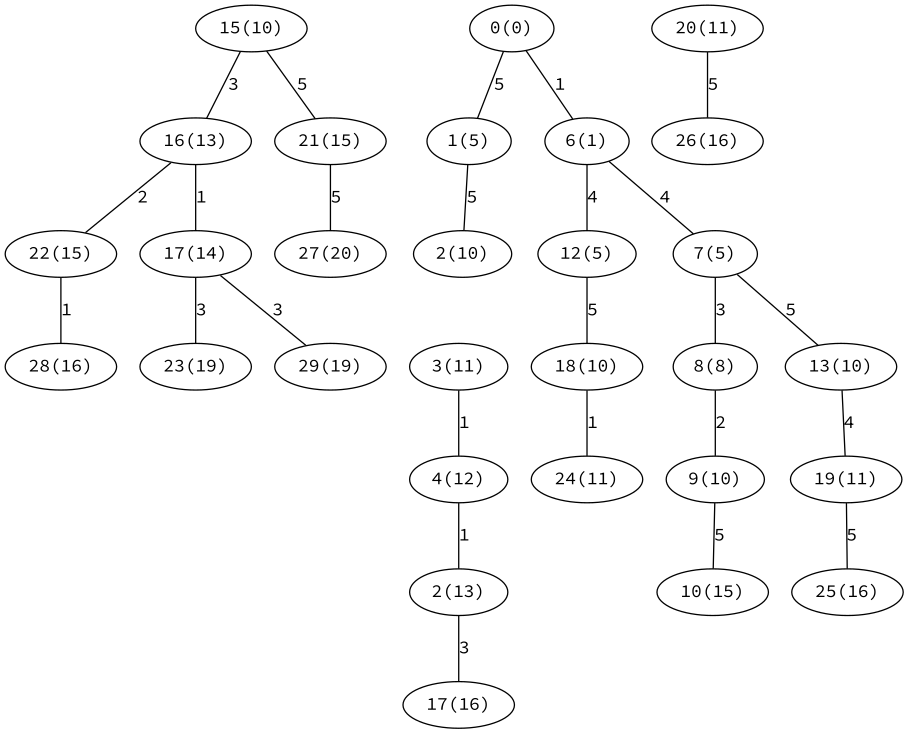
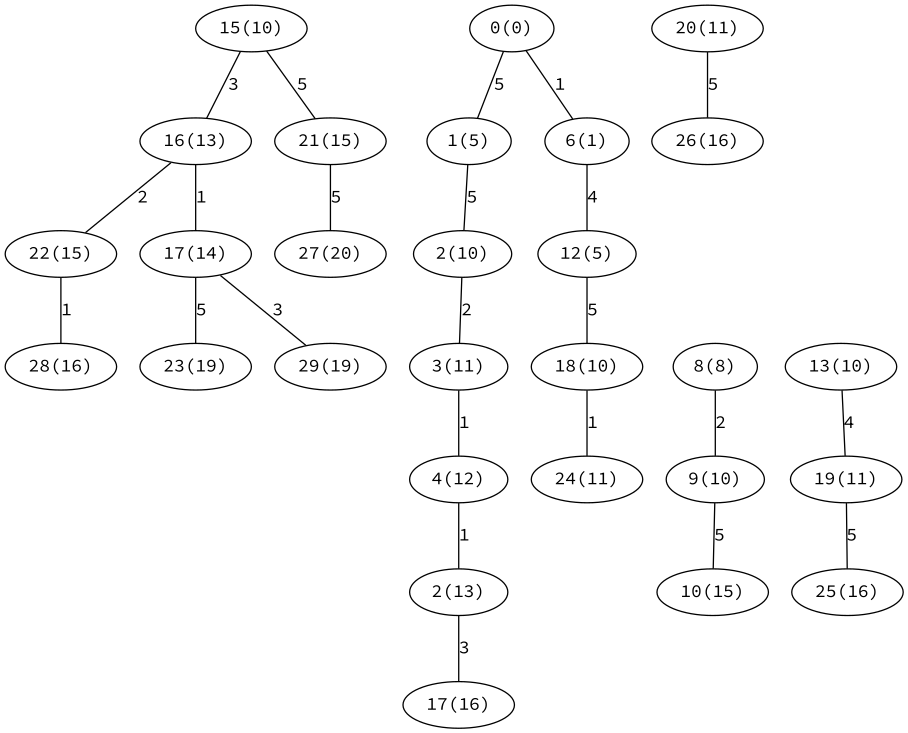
node "7(5)": removed
edge "17(14)" -- "23(19)": label "3" -> "5"
edge "2(10)" -- "3(11)": added, label "2"
